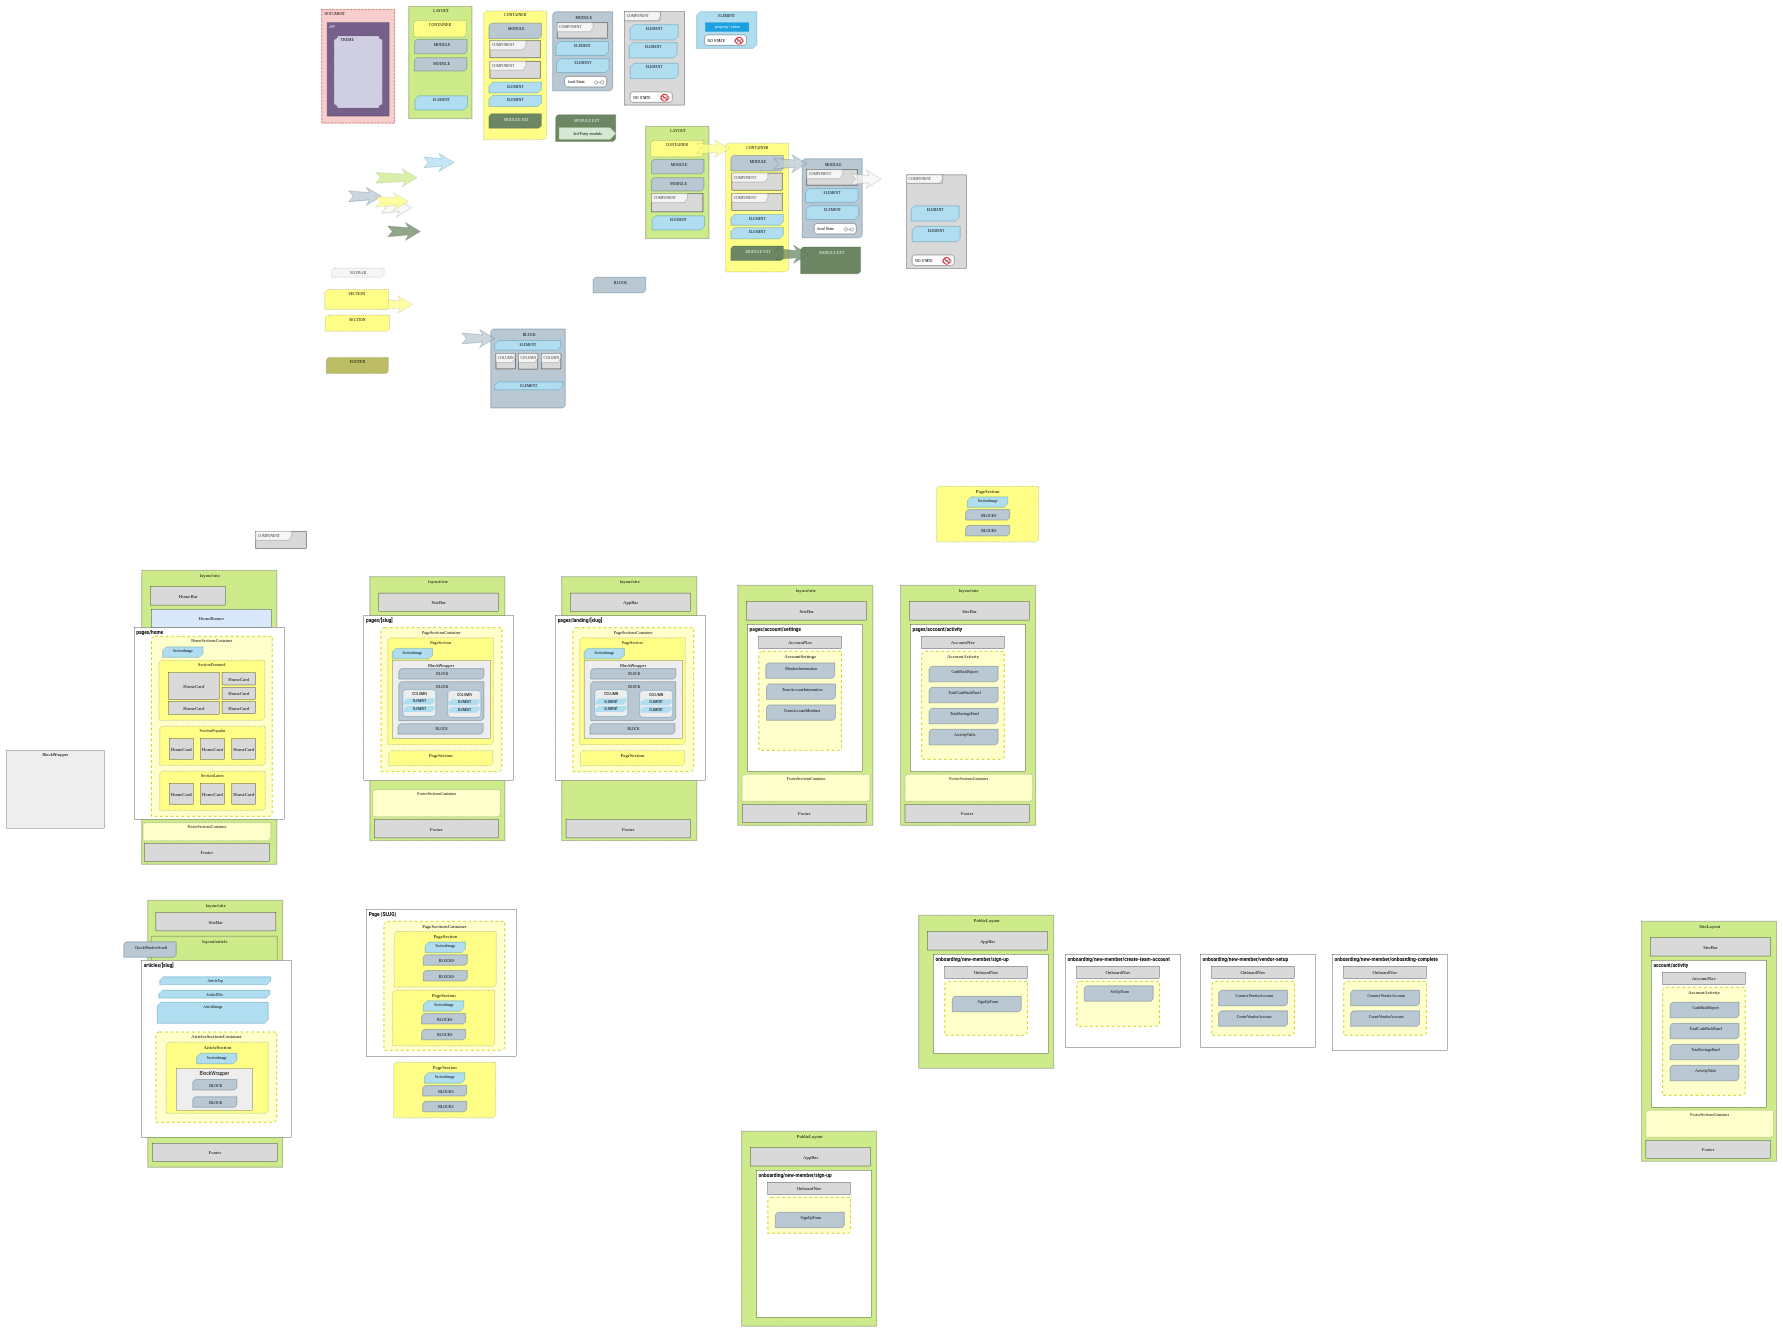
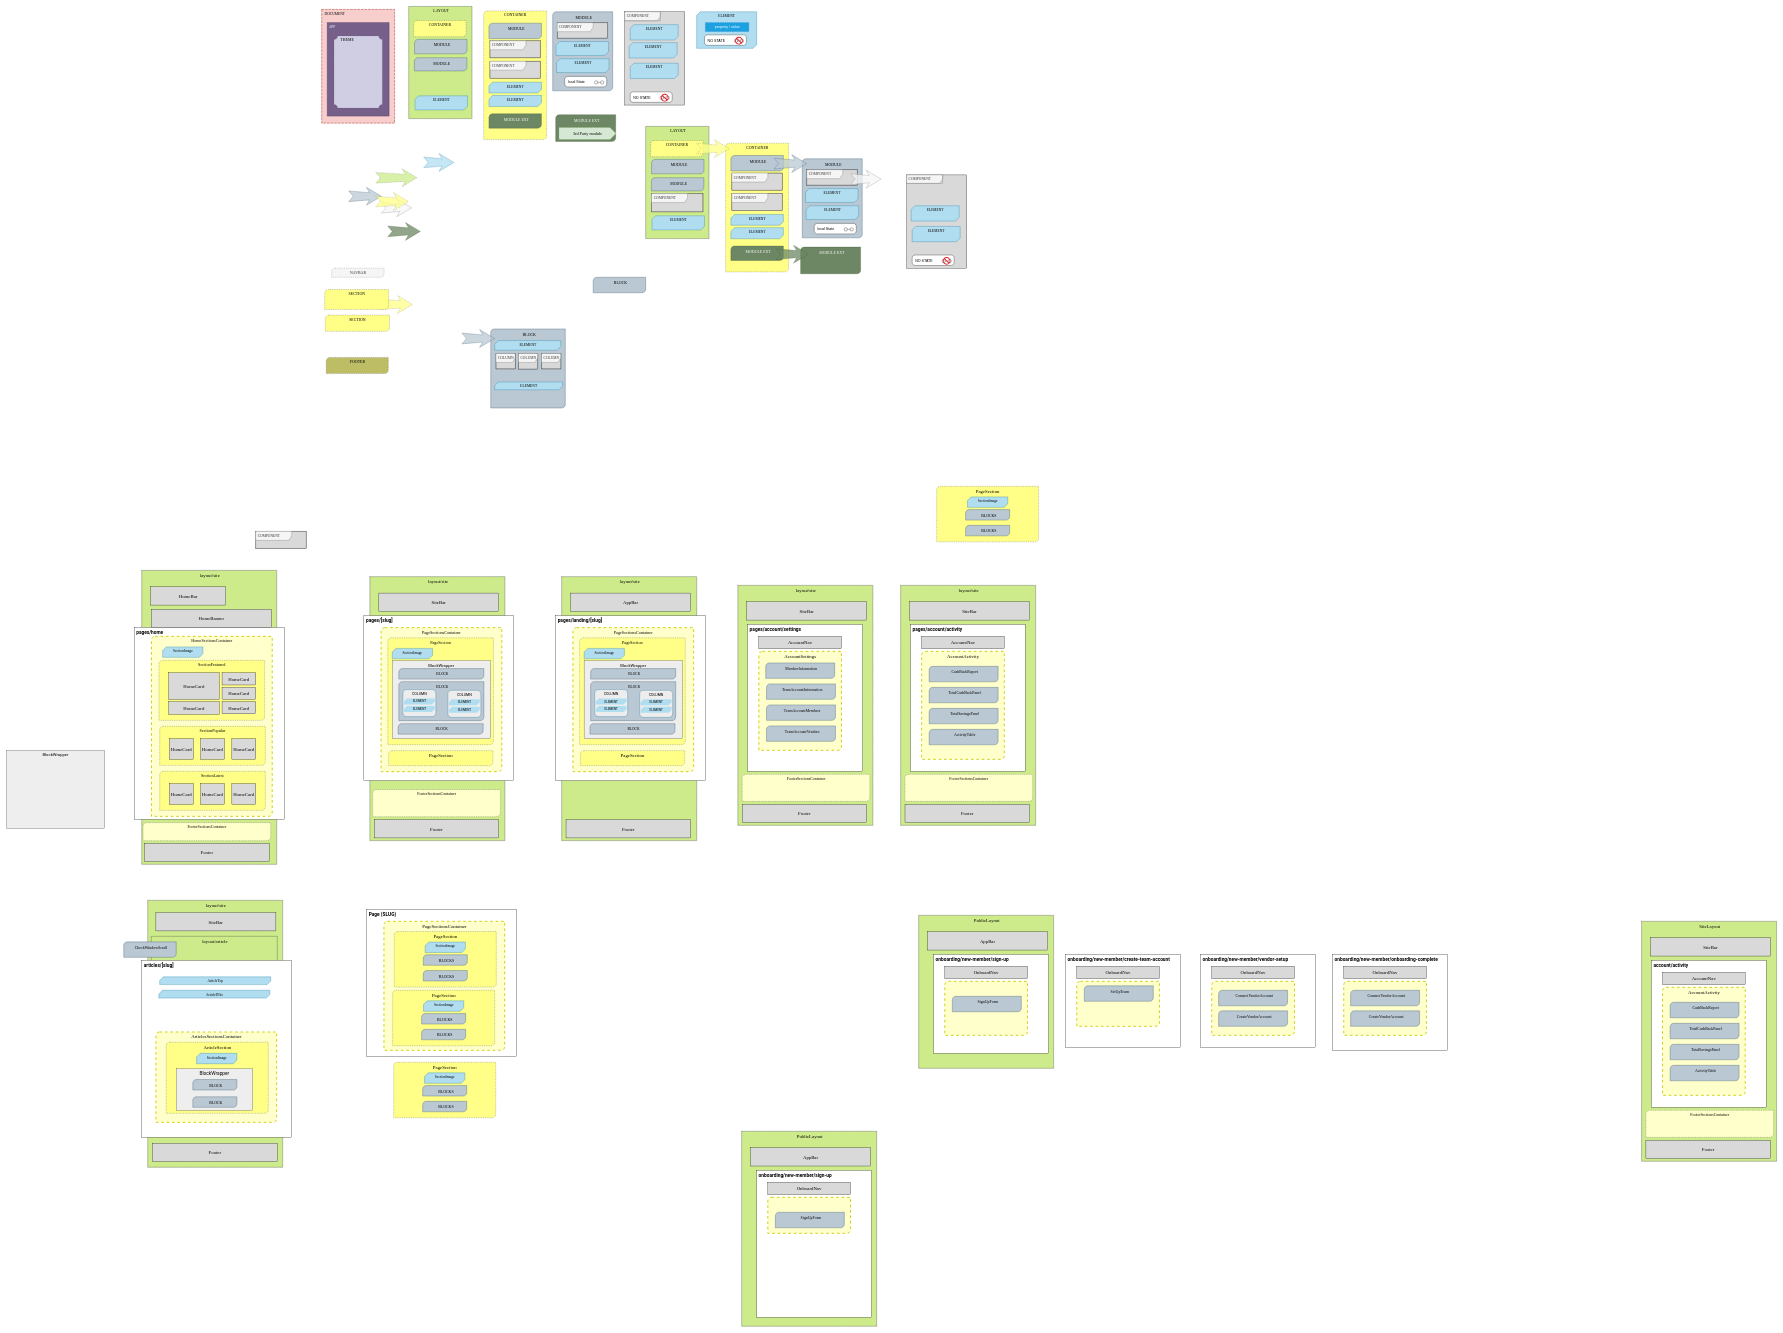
node "HomeBanner": fillcolor #dae8fc -> #d9d9d9
node "TeamAccountVendors": added
node "ArticleImage": removed
